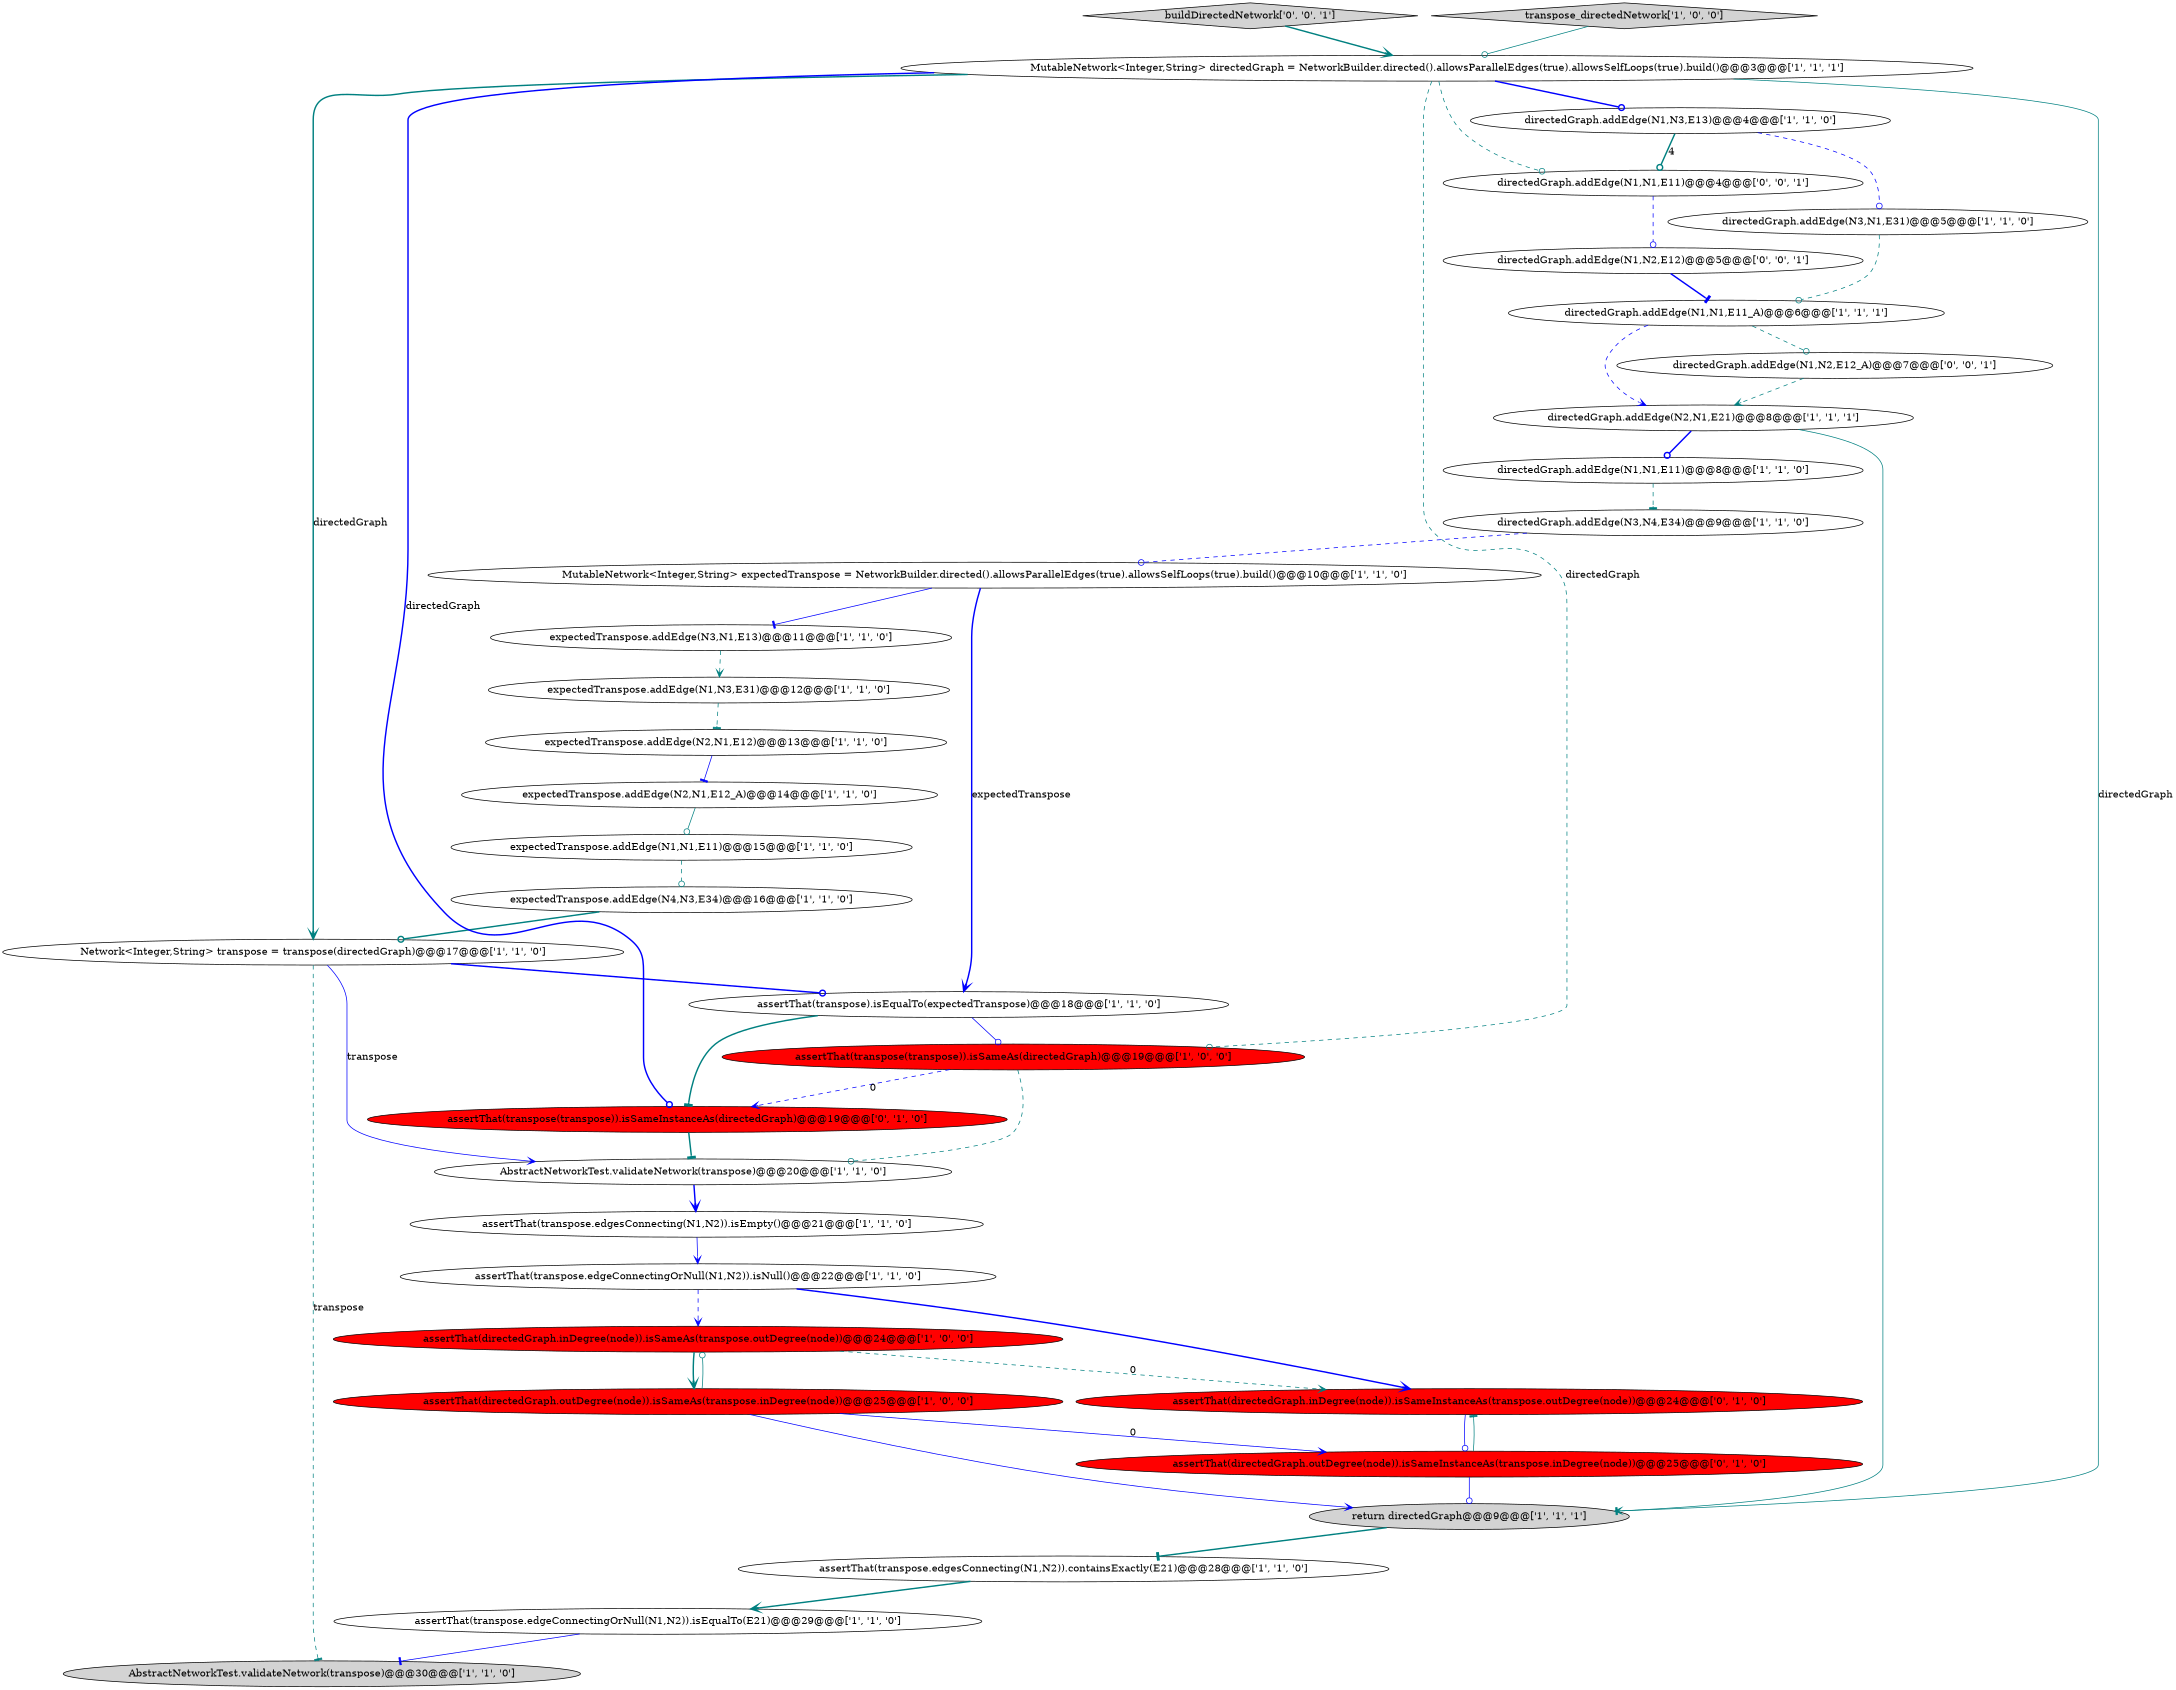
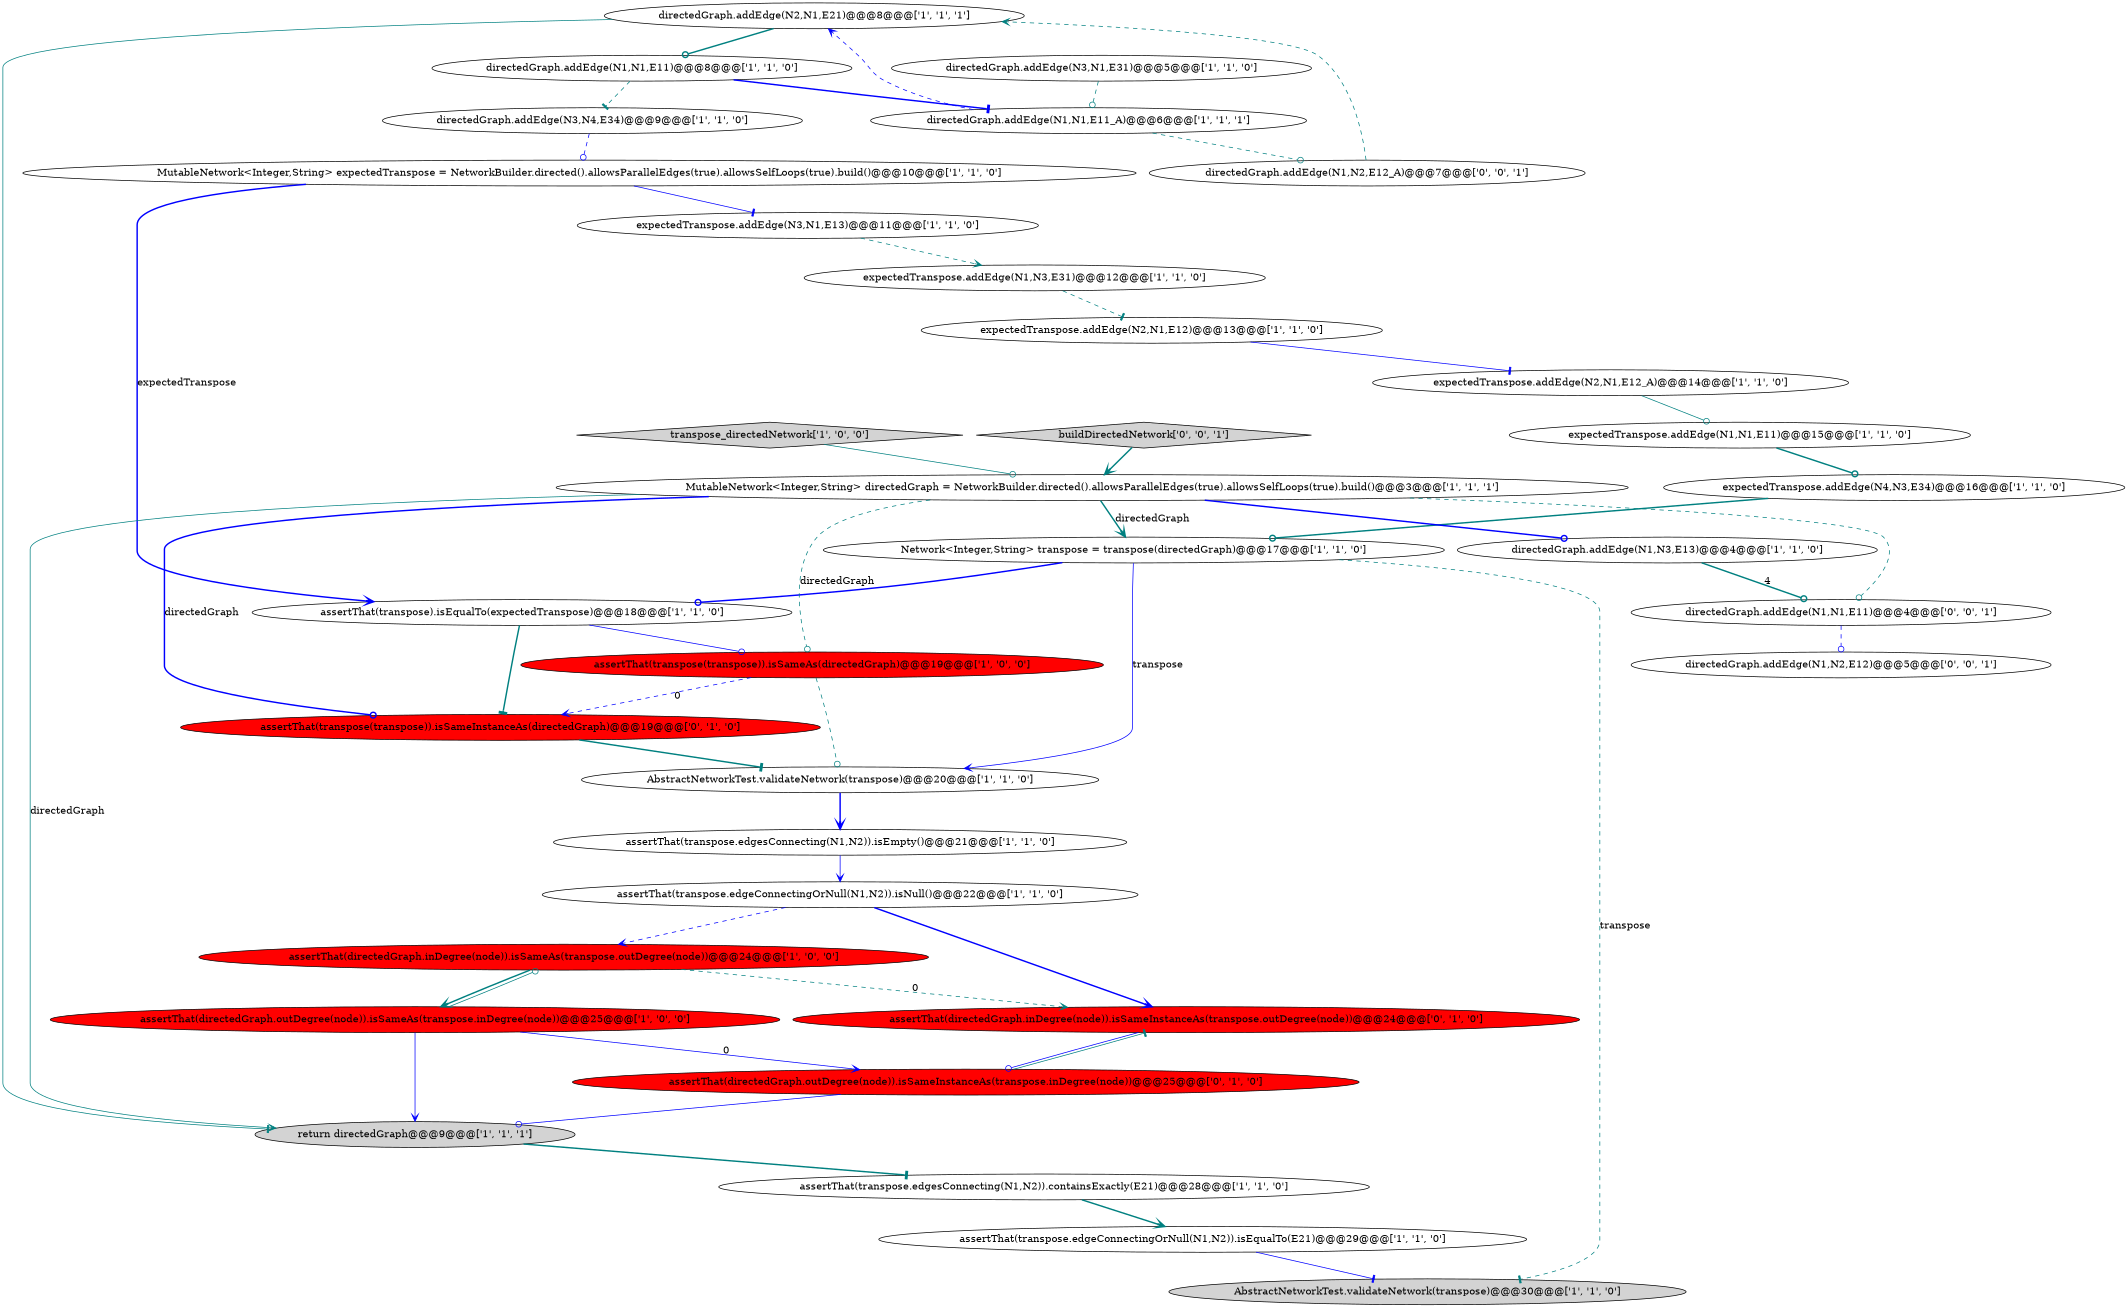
edge "directedGraph.addEdge(N1,N3,E13)@@@4@@@['1', '1', '0']" -> "directedGraph.addEdge(N3,N1,E31)@@@5@@@['1', '1', '0']": removed
edge "directedGraph.addEdge(N1,N2,E12)@@@5@@@['0', '0', '1']" -> "directedGraph.addEdge(N1,N1,E11_A)@@@6@@@['1', '1', '1']": now "directedGraph.addEdge(N1,N1,E11)@@@8@@@['1', '1', '0']" -> "directedGraph.addEdge(N1,N1,E11_A)@@@6@@@['1', '1', '1']"
edge "directedGraph.addEdge(N2,N1,E21)@@@8@@@['1', '1', '1']" -> "directedGraph.addEdge(N1,N1,E11)@@@8@@@['1', '1', '0']": color blue -> teal
edge "expectedTranspose.addEdge(N1,N1,E11)@@@15@@@['1', '1', '0']" -> "expectedTranspose.addEdge(N4,N3,E34)@@@16@@@['1', '1', '0']": style dashed -> bold
